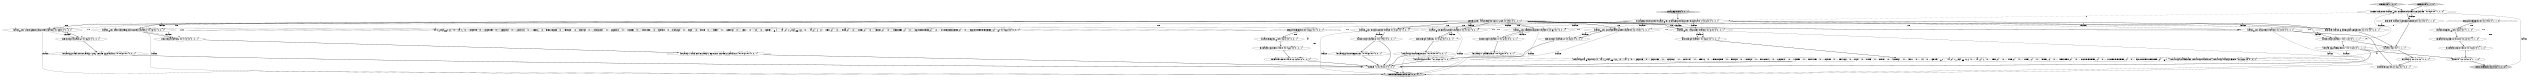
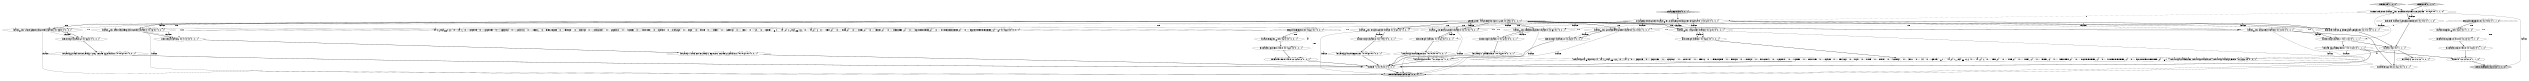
edge "_localctx.exception = re@@@20@@@['1', '1', '0']" -> "_errHandler.reportError(this,re)@@@21@@@['1', '1', '0']": removed
edge "enterOuterAlt(_localctx,5)@@@49@@@['0', '0', '1']" -> "{exitRule()}@@@91@@@['0', '0', '1']": now "{setState(570)qualifiedName()}@@@68@@@['0', '0', '1']" -> "{exitRule()}@@@91@@@['0', '0', '1']"
edge "setState(575)@@@7@@@['0', '0', '1']" -> "_errHandler.sync(this)@@@8@@@['0', '0', '1']": now "int _la@@@5@@@['1', '1', '1']" -> "_errHandler.sync(this)@@@8@@@['0', '0', '1']"
